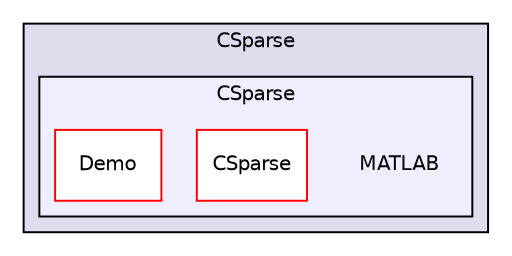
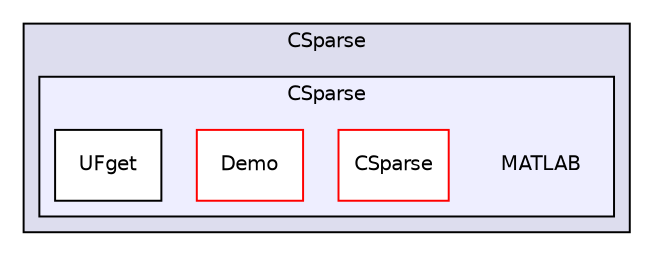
node "UFget": added
